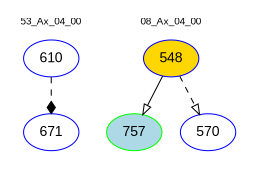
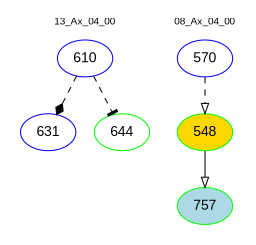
cluster "53_Ax_04_00": label "53_Ax_04_00" -> "13_Ax_04_00"
node "548": color blue -> green
edge "548" -> "570": reversed
node "671": label "671" -> "631"
node "644": added
